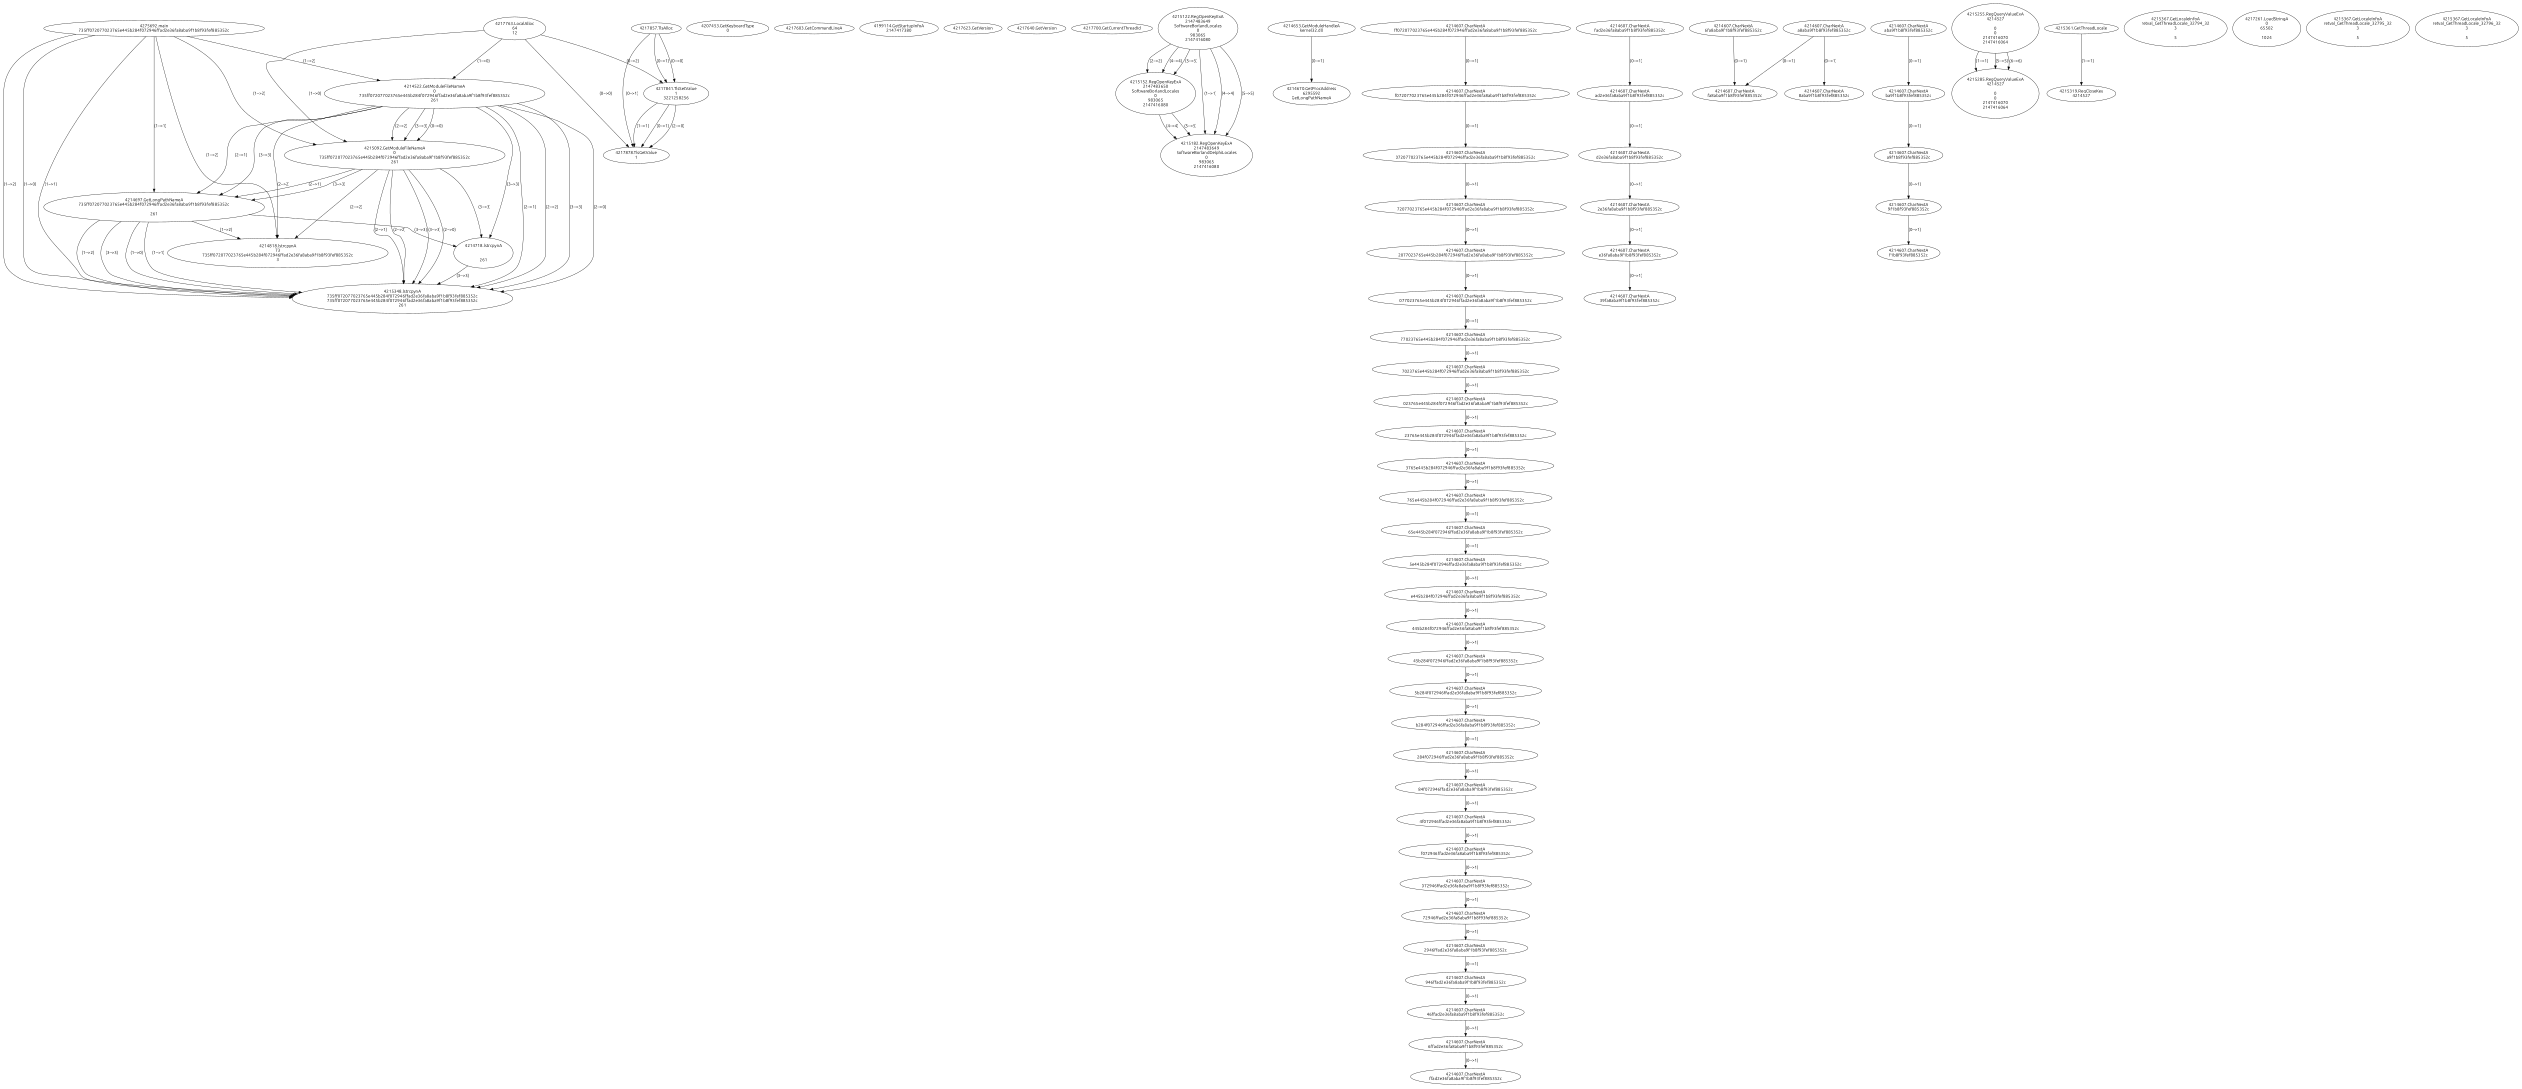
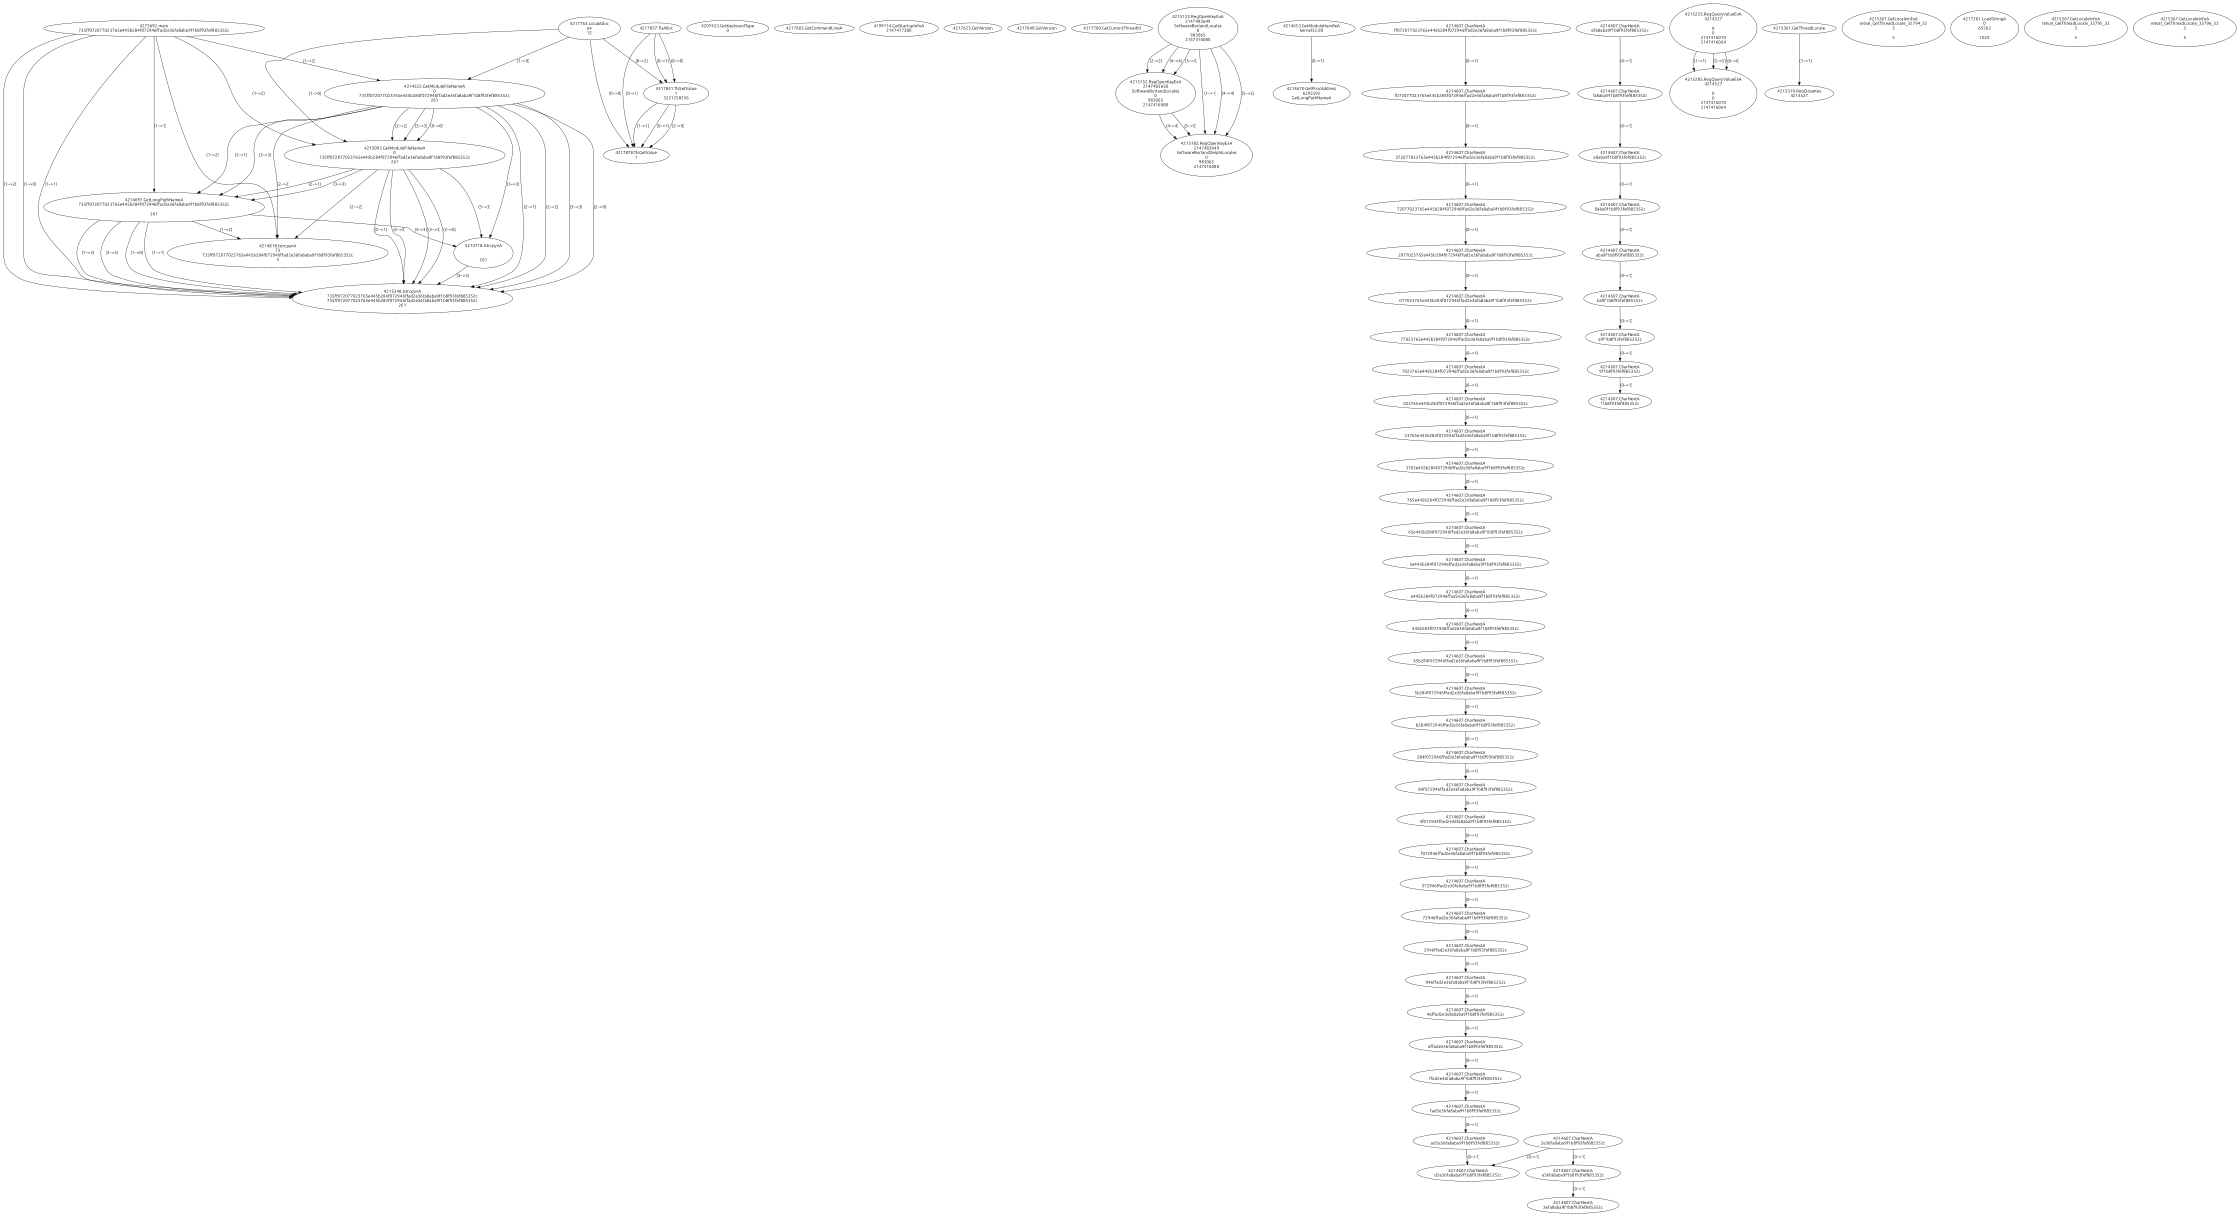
edge "4214607.CharNextA a8aba9f1b8f93fef885352c" -> "4214607.CharNextA fa8aba9f1b8f93fef885352c": reversed
edge "4214607.CharNextA d2e36fa8aba9f1b8f93fef885352c" -> "4214607.CharNextA 2e36fa8aba9f1b8f93fef885352c": reversed
edge "4214607.CharNextA 8aba9f1b8f93fef885352c" -> "4214607.CharNextA aba9f1b8f93fef885352c": added, label "(0-->1)"
node "4214607.CharNextA 39fa8aba9f1b8f93fef885352c": label "4214607.CharNextA 39fa8aba9f1b8f93fef885352c" -> "4214607.CharNextA 36fa8aba9f1b8f93fef885352c"
node "4214607.CharNextA 4f072946ffad2e36fa8aba9f1b8f93fef885352c": label "4214607.CharNextA 4f072946ffad2e36fa8aba9f1b8f93fef885352c" -> "4214607.CharNextA 4f072944ffad2e36fa8aba9f1b8f93fef885352c"
edge "4214607.CharNextA ffad2e36fa8aba9f1b8f93fef885352c" -> "4214607.CharNextA fad2e36fa8aba9f1b8f93fef885352c": added, label "(0-->1)"
